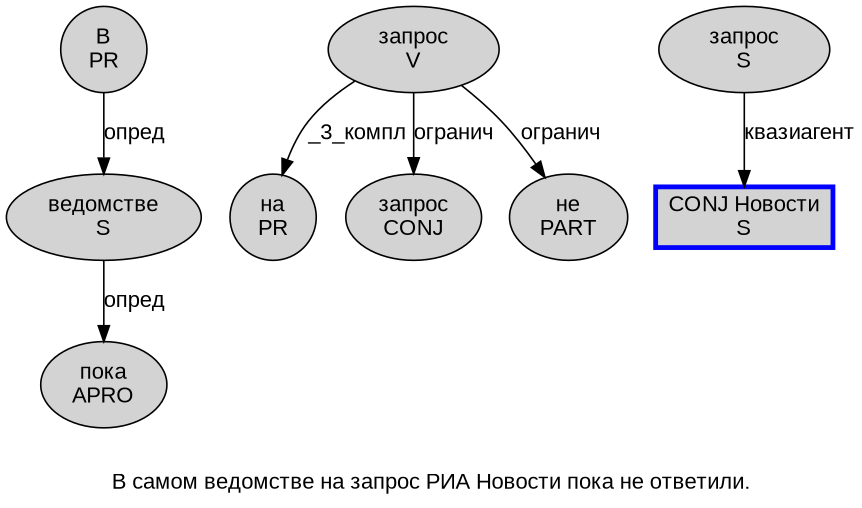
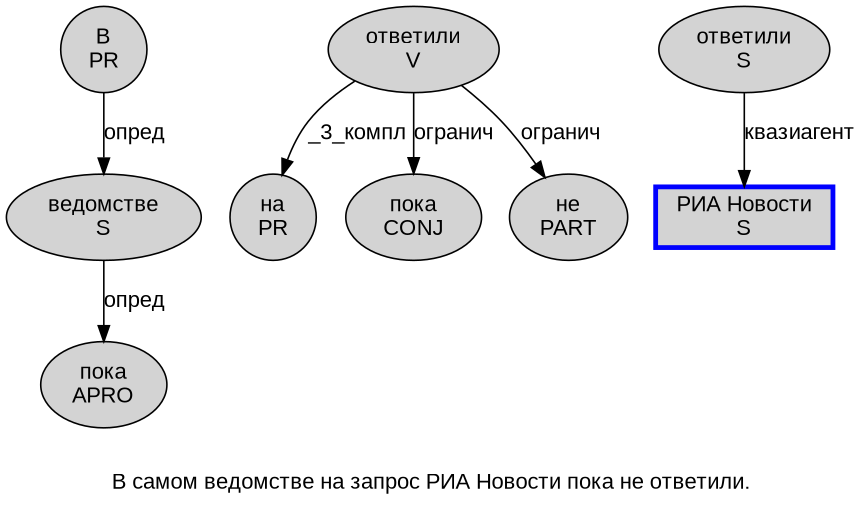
node "запрос V": label "запрос V" -> "ответили V"
node "запрос S": label "запрос S" -> "ответили S"
node "запрос CONJ": label "запрос CONJ" -> "пока CONJ"
node "CONJ Новости S": label "CONJ Новости S" -> "РИА Новости S"
